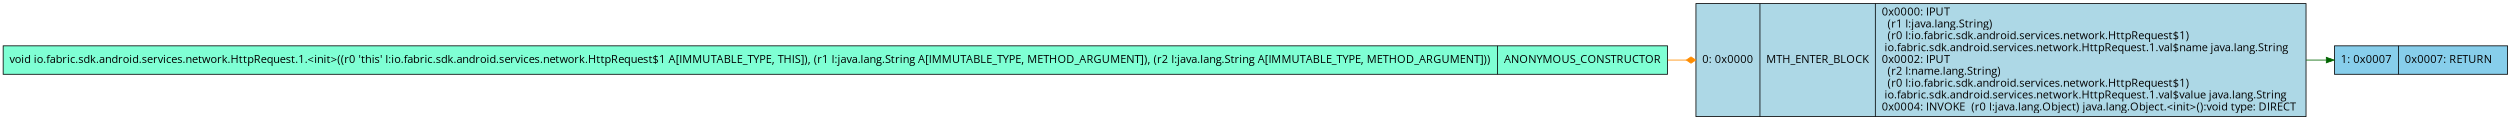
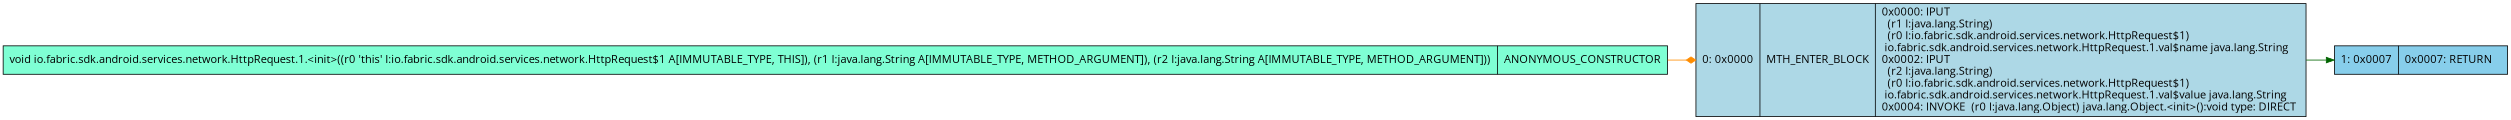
node "0: 0x0000": text "(r2 I:name.lang.String)" -> "(r2 I:java.lang.String)"
